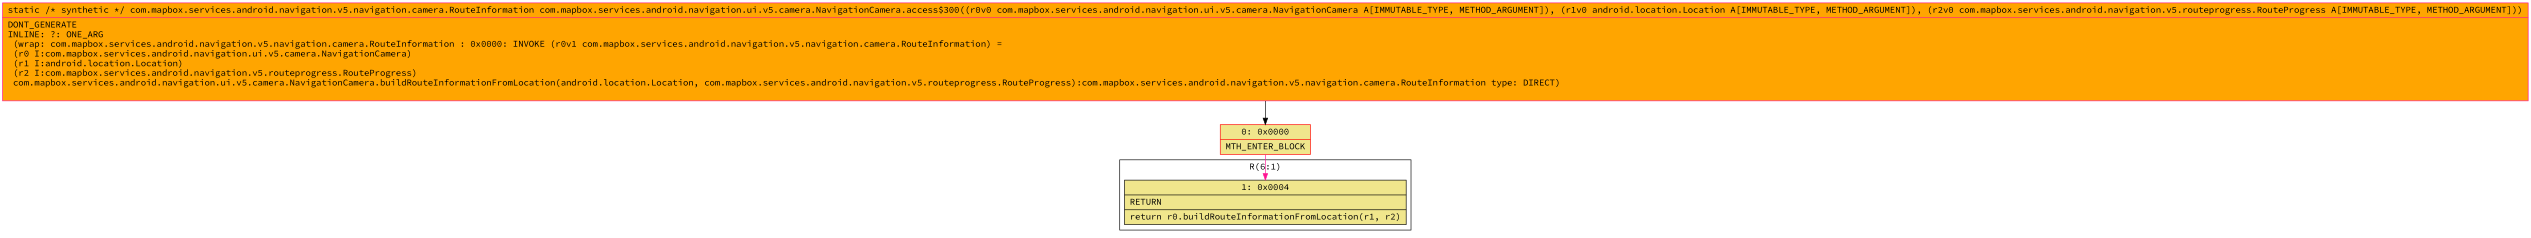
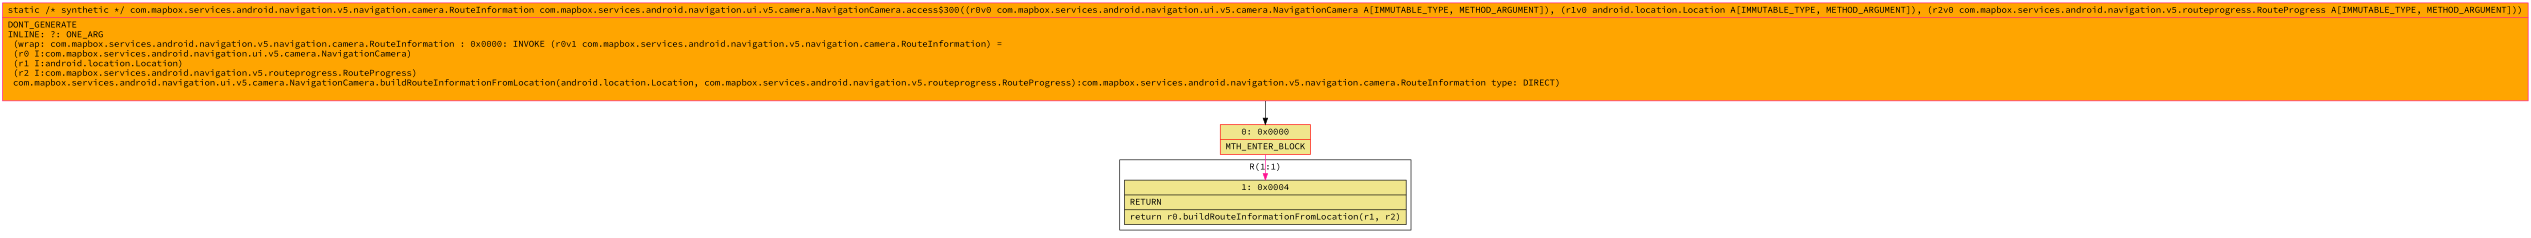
cluster "R(6:1)": label "R(6:1)" -> "R(1:1)"
